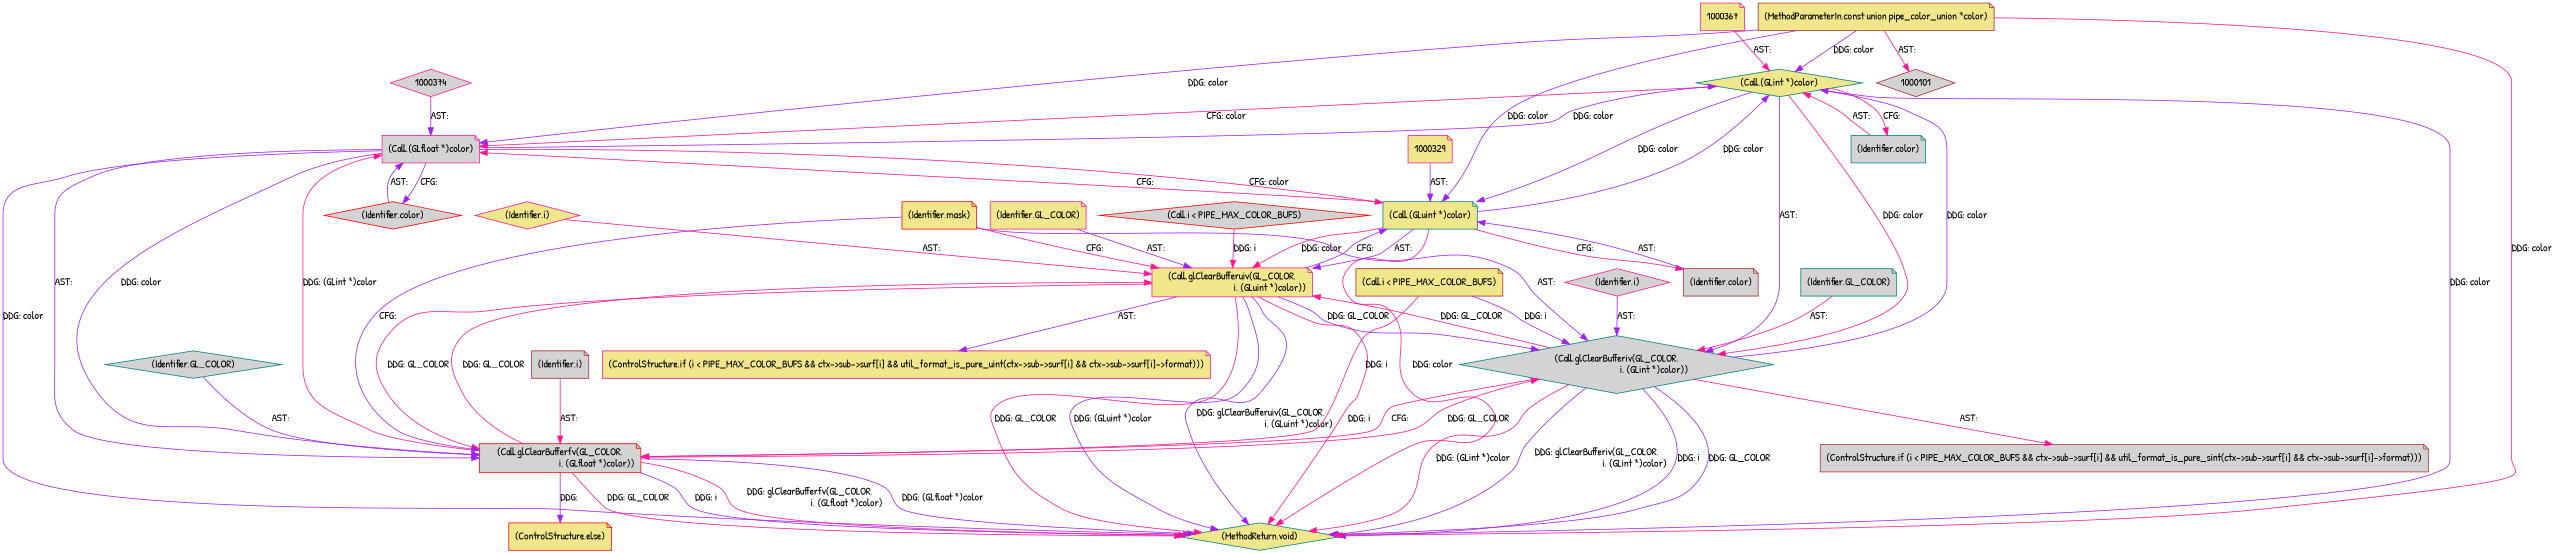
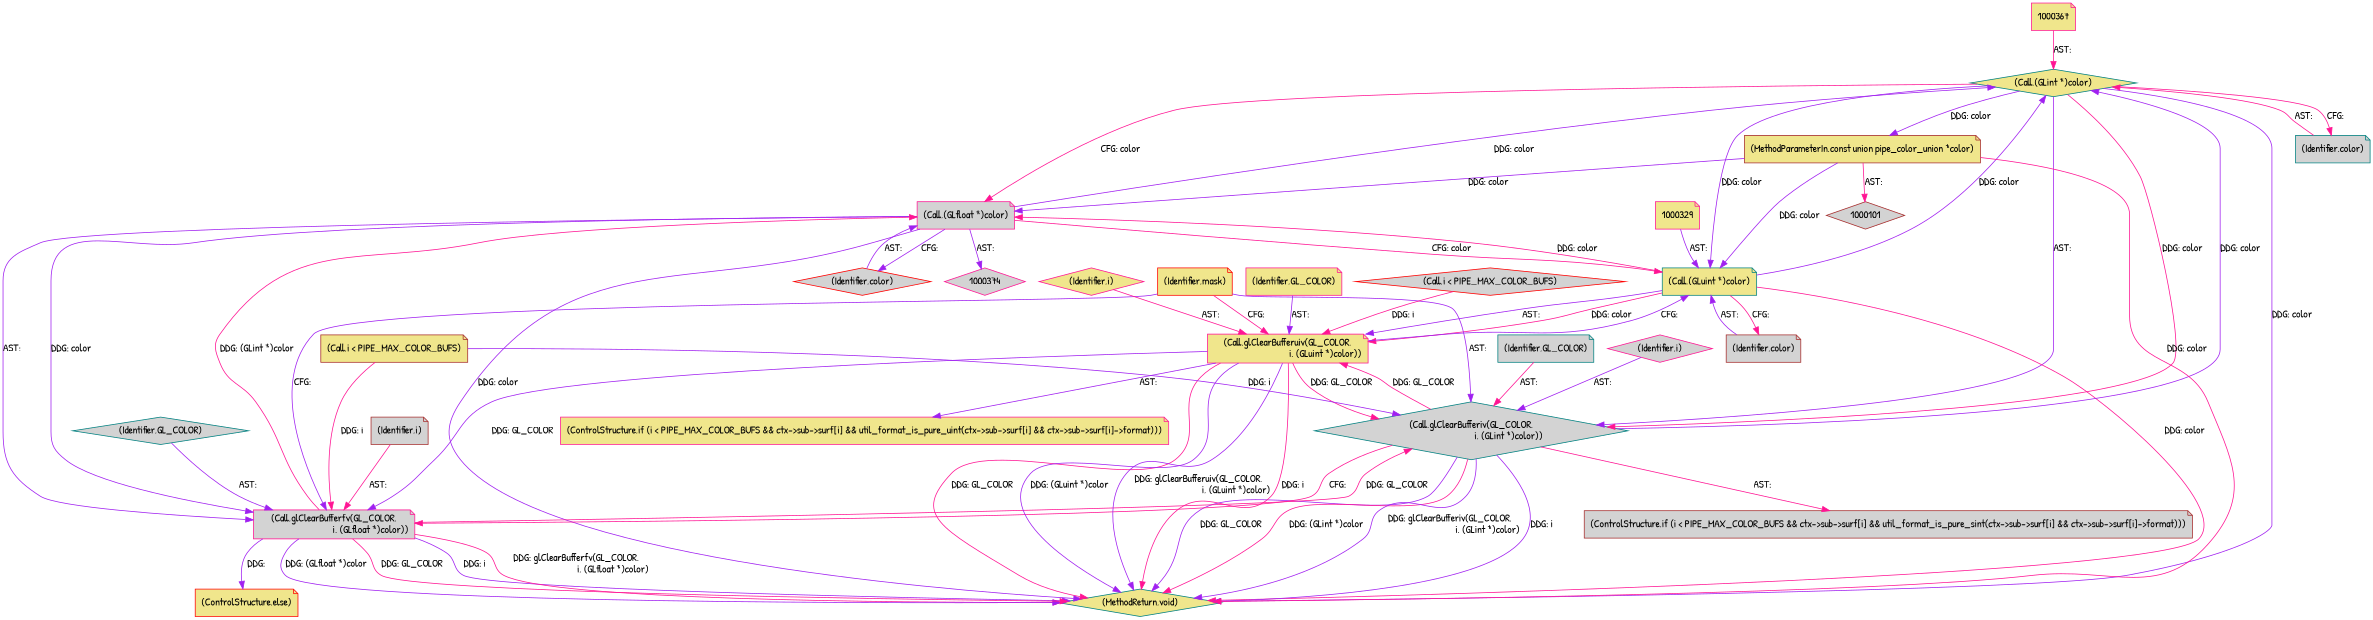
edge "(MethodParameterIn,const union pipe_color_union *color)" -> "(Call,(GLint *)color)": reversed
edge "1000374" -> "(Call,(GLfloat *)color)": reversed
edge "(Call,(GLuint *)color)" -> "(Call,(GLfloat *)color)": label "CFG: " -> "DDG: color"
edge "(Call,glClearBufferuiv(GL_COLOR, i, (GLuint *)color))" -> "(Call,glClearBufferfv(GL_COLOR, i, (GLfloat *)color))": color deeppink -> purple
edge "(Call,glClearBufferfv(GL_COLOR, i, (GLfloat *)color))" -> "(Call,glClearBufferuiv(GL_COLOR, i, (GLuint *)color))": removed, label "DDG: GL_COLOR"
edge "(Call,glClearBufferuiv(GL_COLOR, i, (GLuint *)color))" -> "(Call,glClearBufferiv(GL_COLOR, i, (GLint *)color))": color purple -> deeppink
node "(Call,glClearBufferfv(GL_COLOR, i, (GLfloat *)color))": color red -> deeppink
